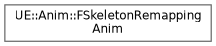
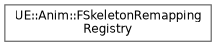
node "UE::Anim::FSkeletonRemapping Anim": label "UE::Anim::FSkeletonRemapping Anim" -> "UE::Anim::FSkeletonRemapping Registry"
